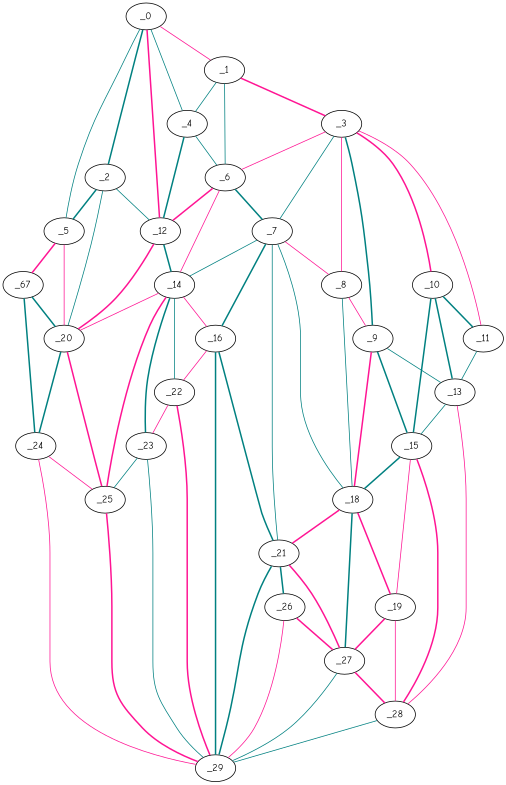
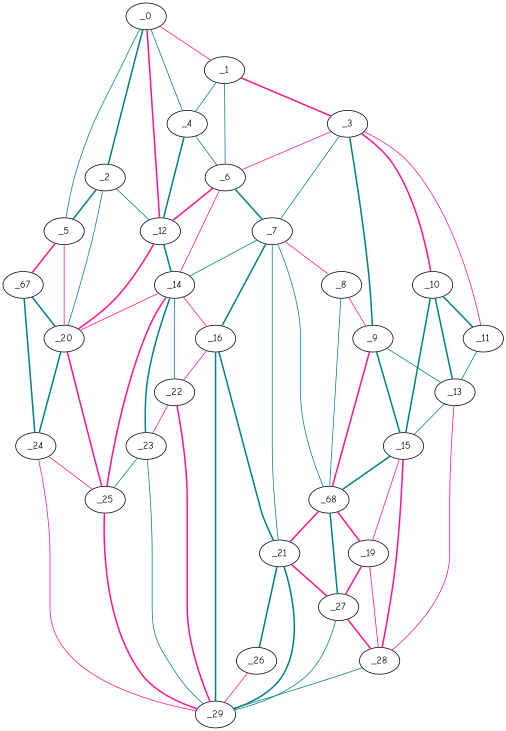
edge "_3" -- "_8": removed
node "_18": label "_18" -> "_68"
edge "_26" -- "_27": removed
